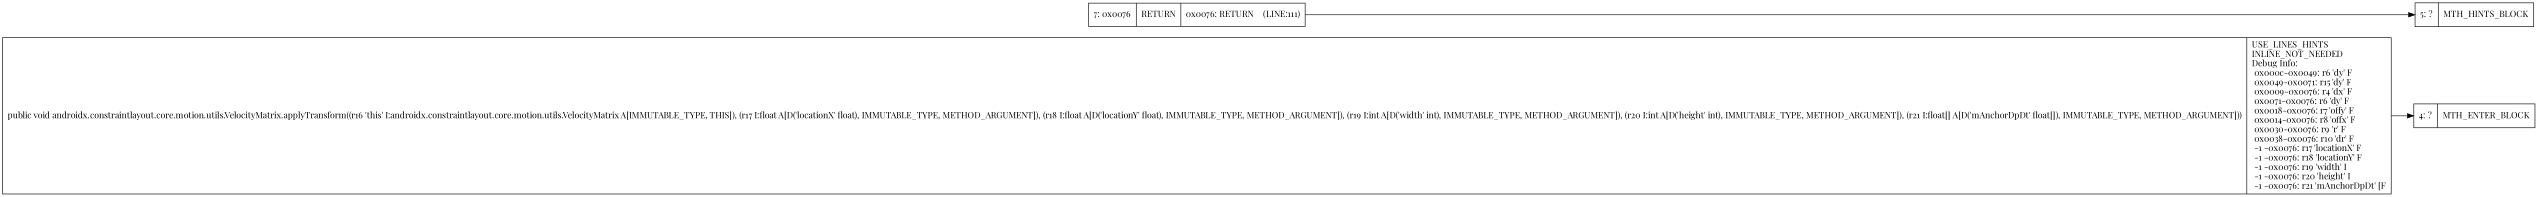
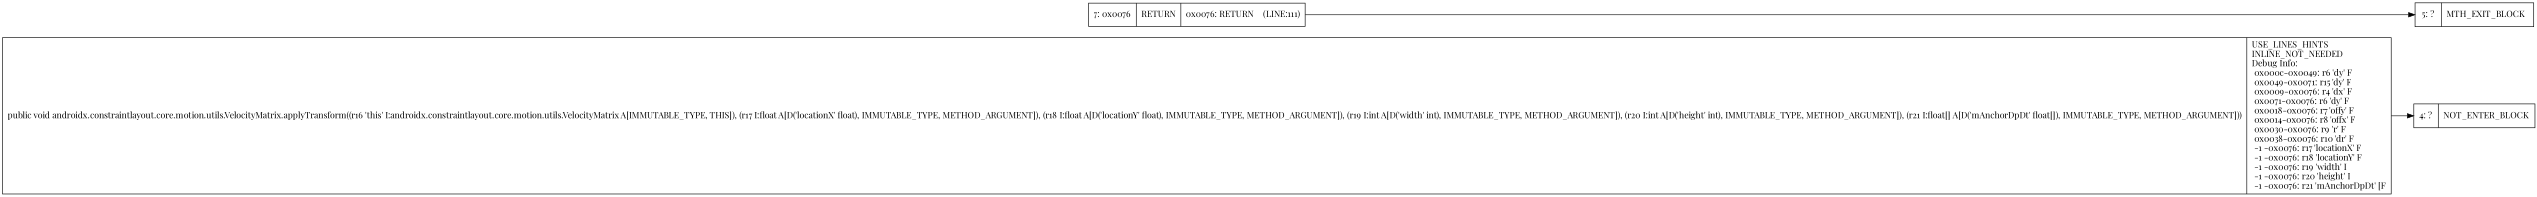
node "5: ?": text "MTH_HINTS_BLOCK" -> "MTH_EXIT_BLOCK"
node "4: ?": text "MTH_ENTER_BLOCK" -> "NOT_ENTER_BLOCK"
